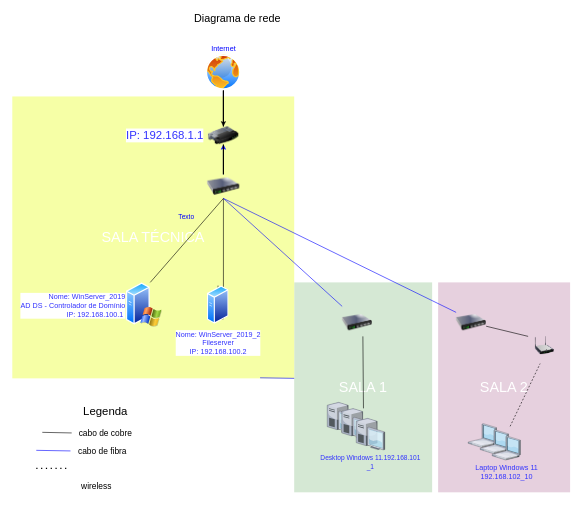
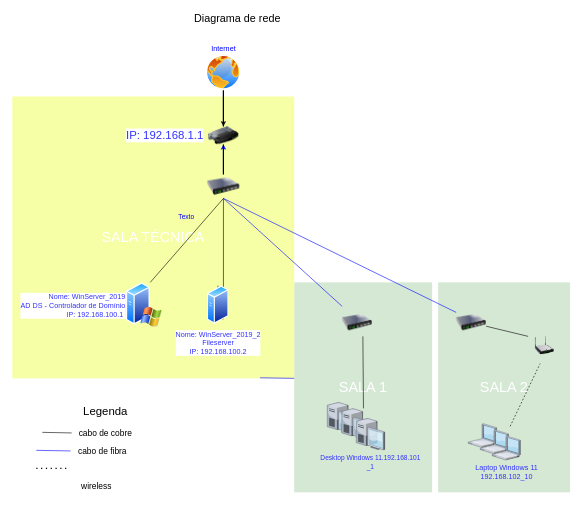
node "SALA 2": fillcolor #e6d0de -> #d5e8d4
